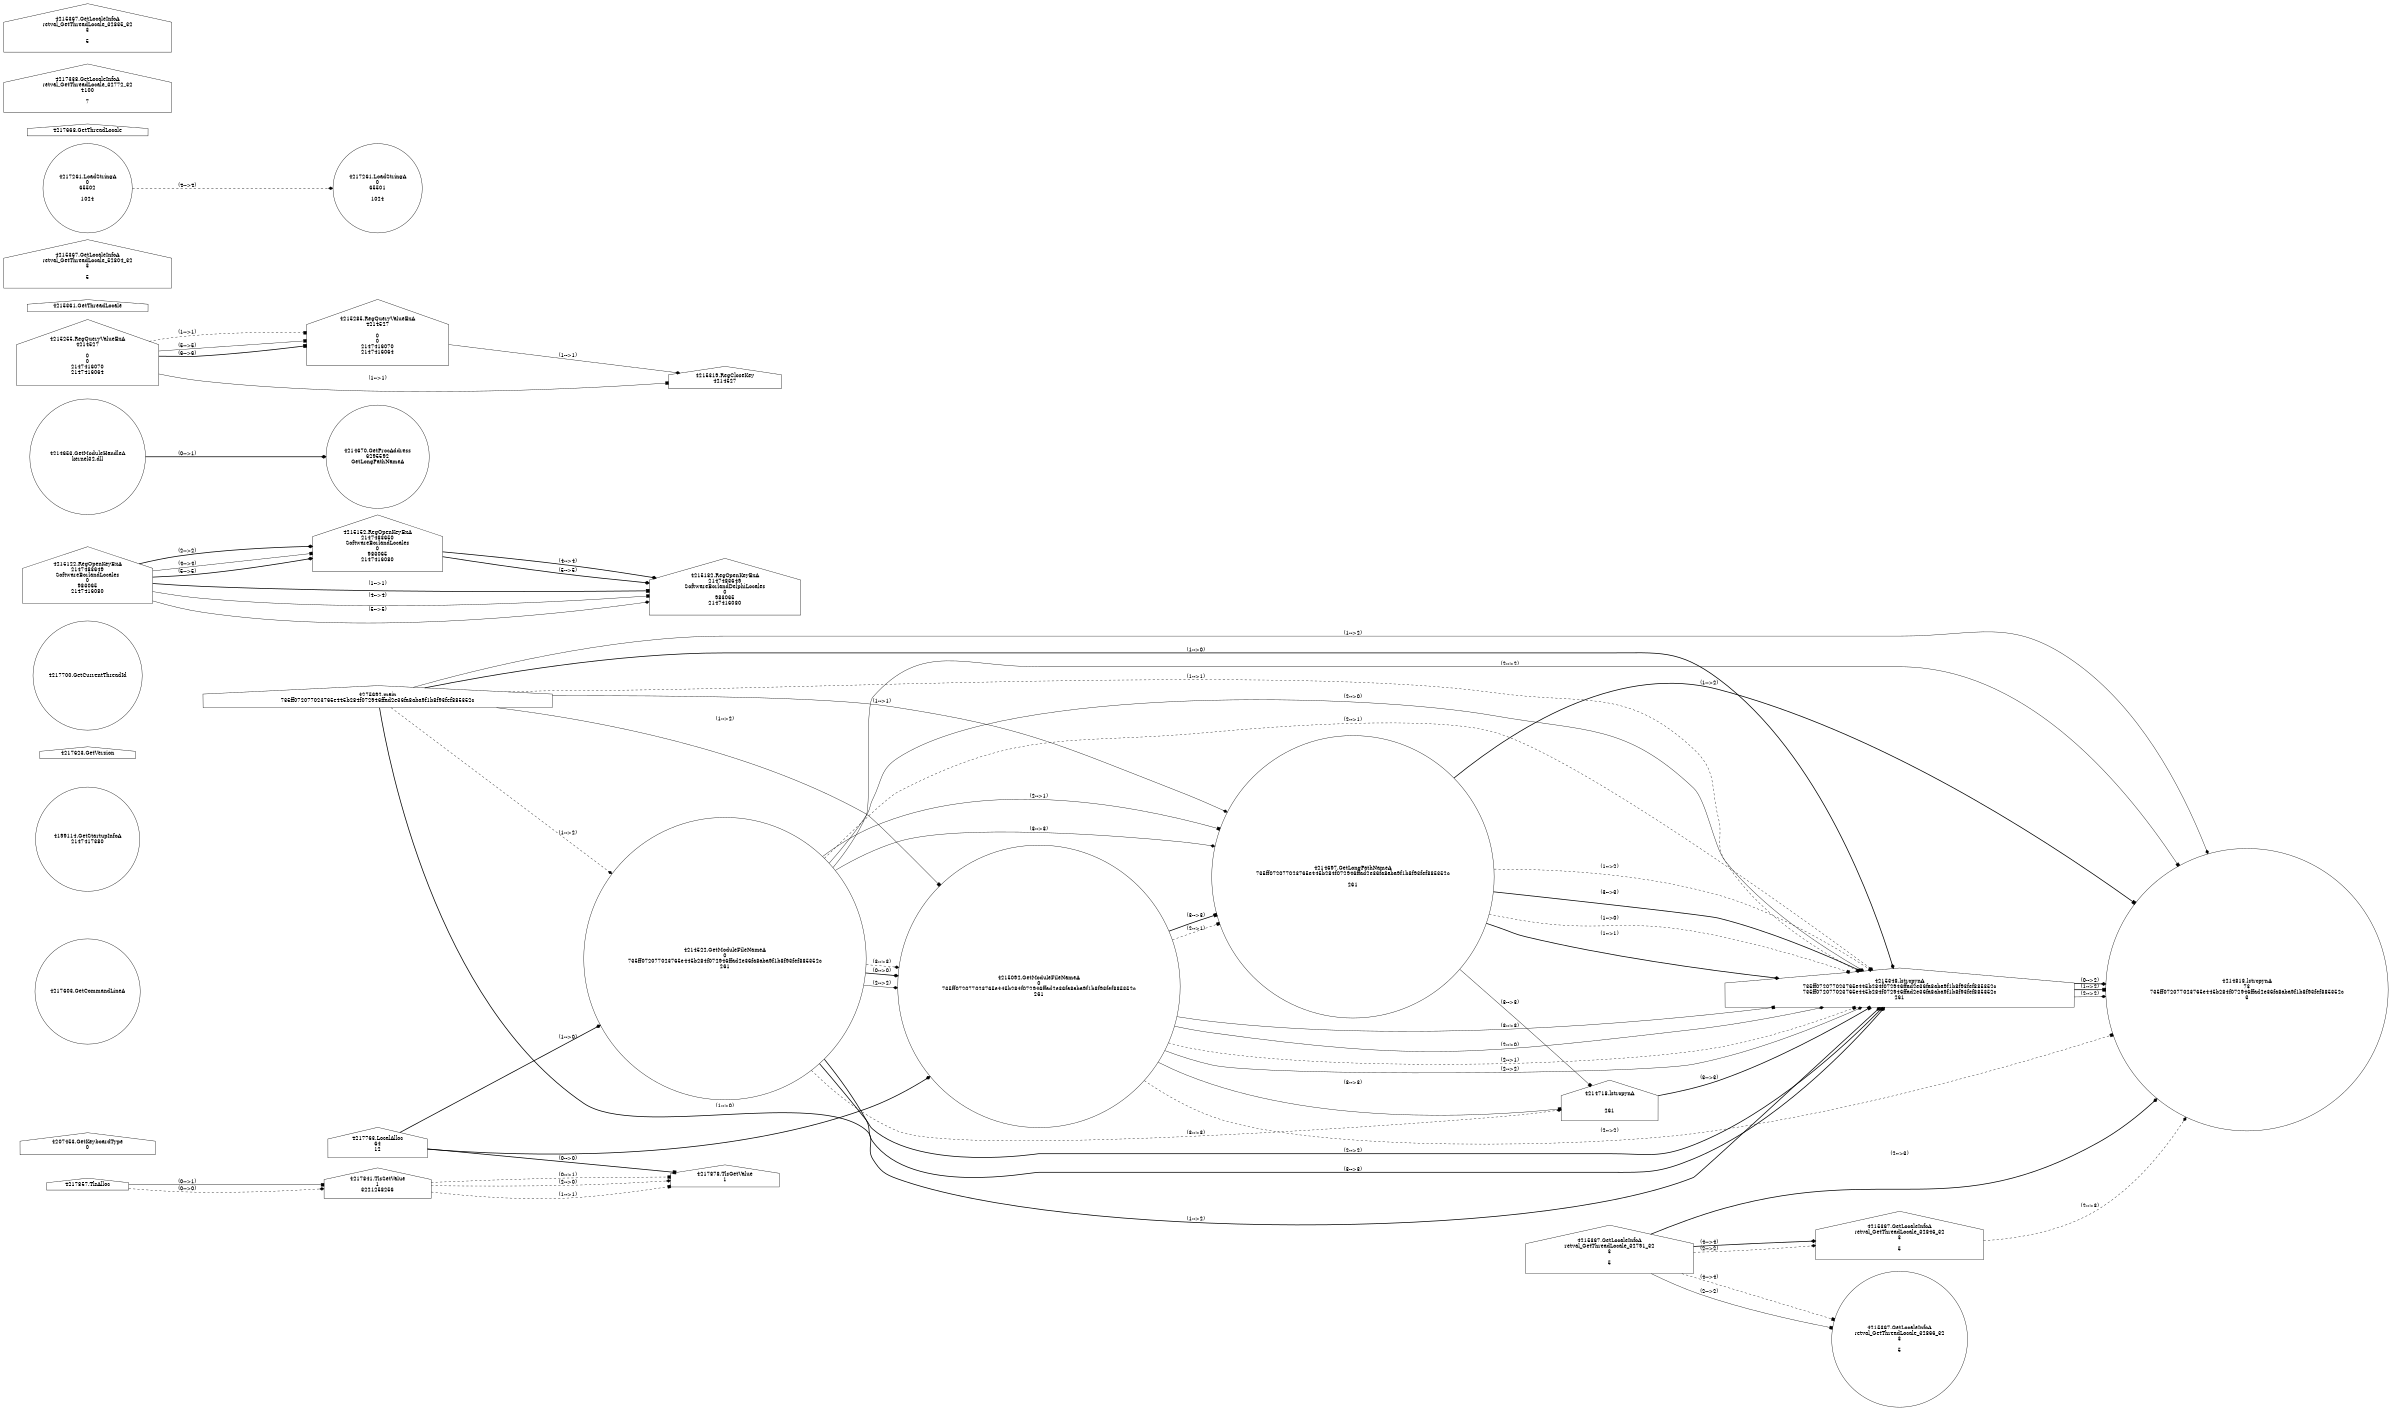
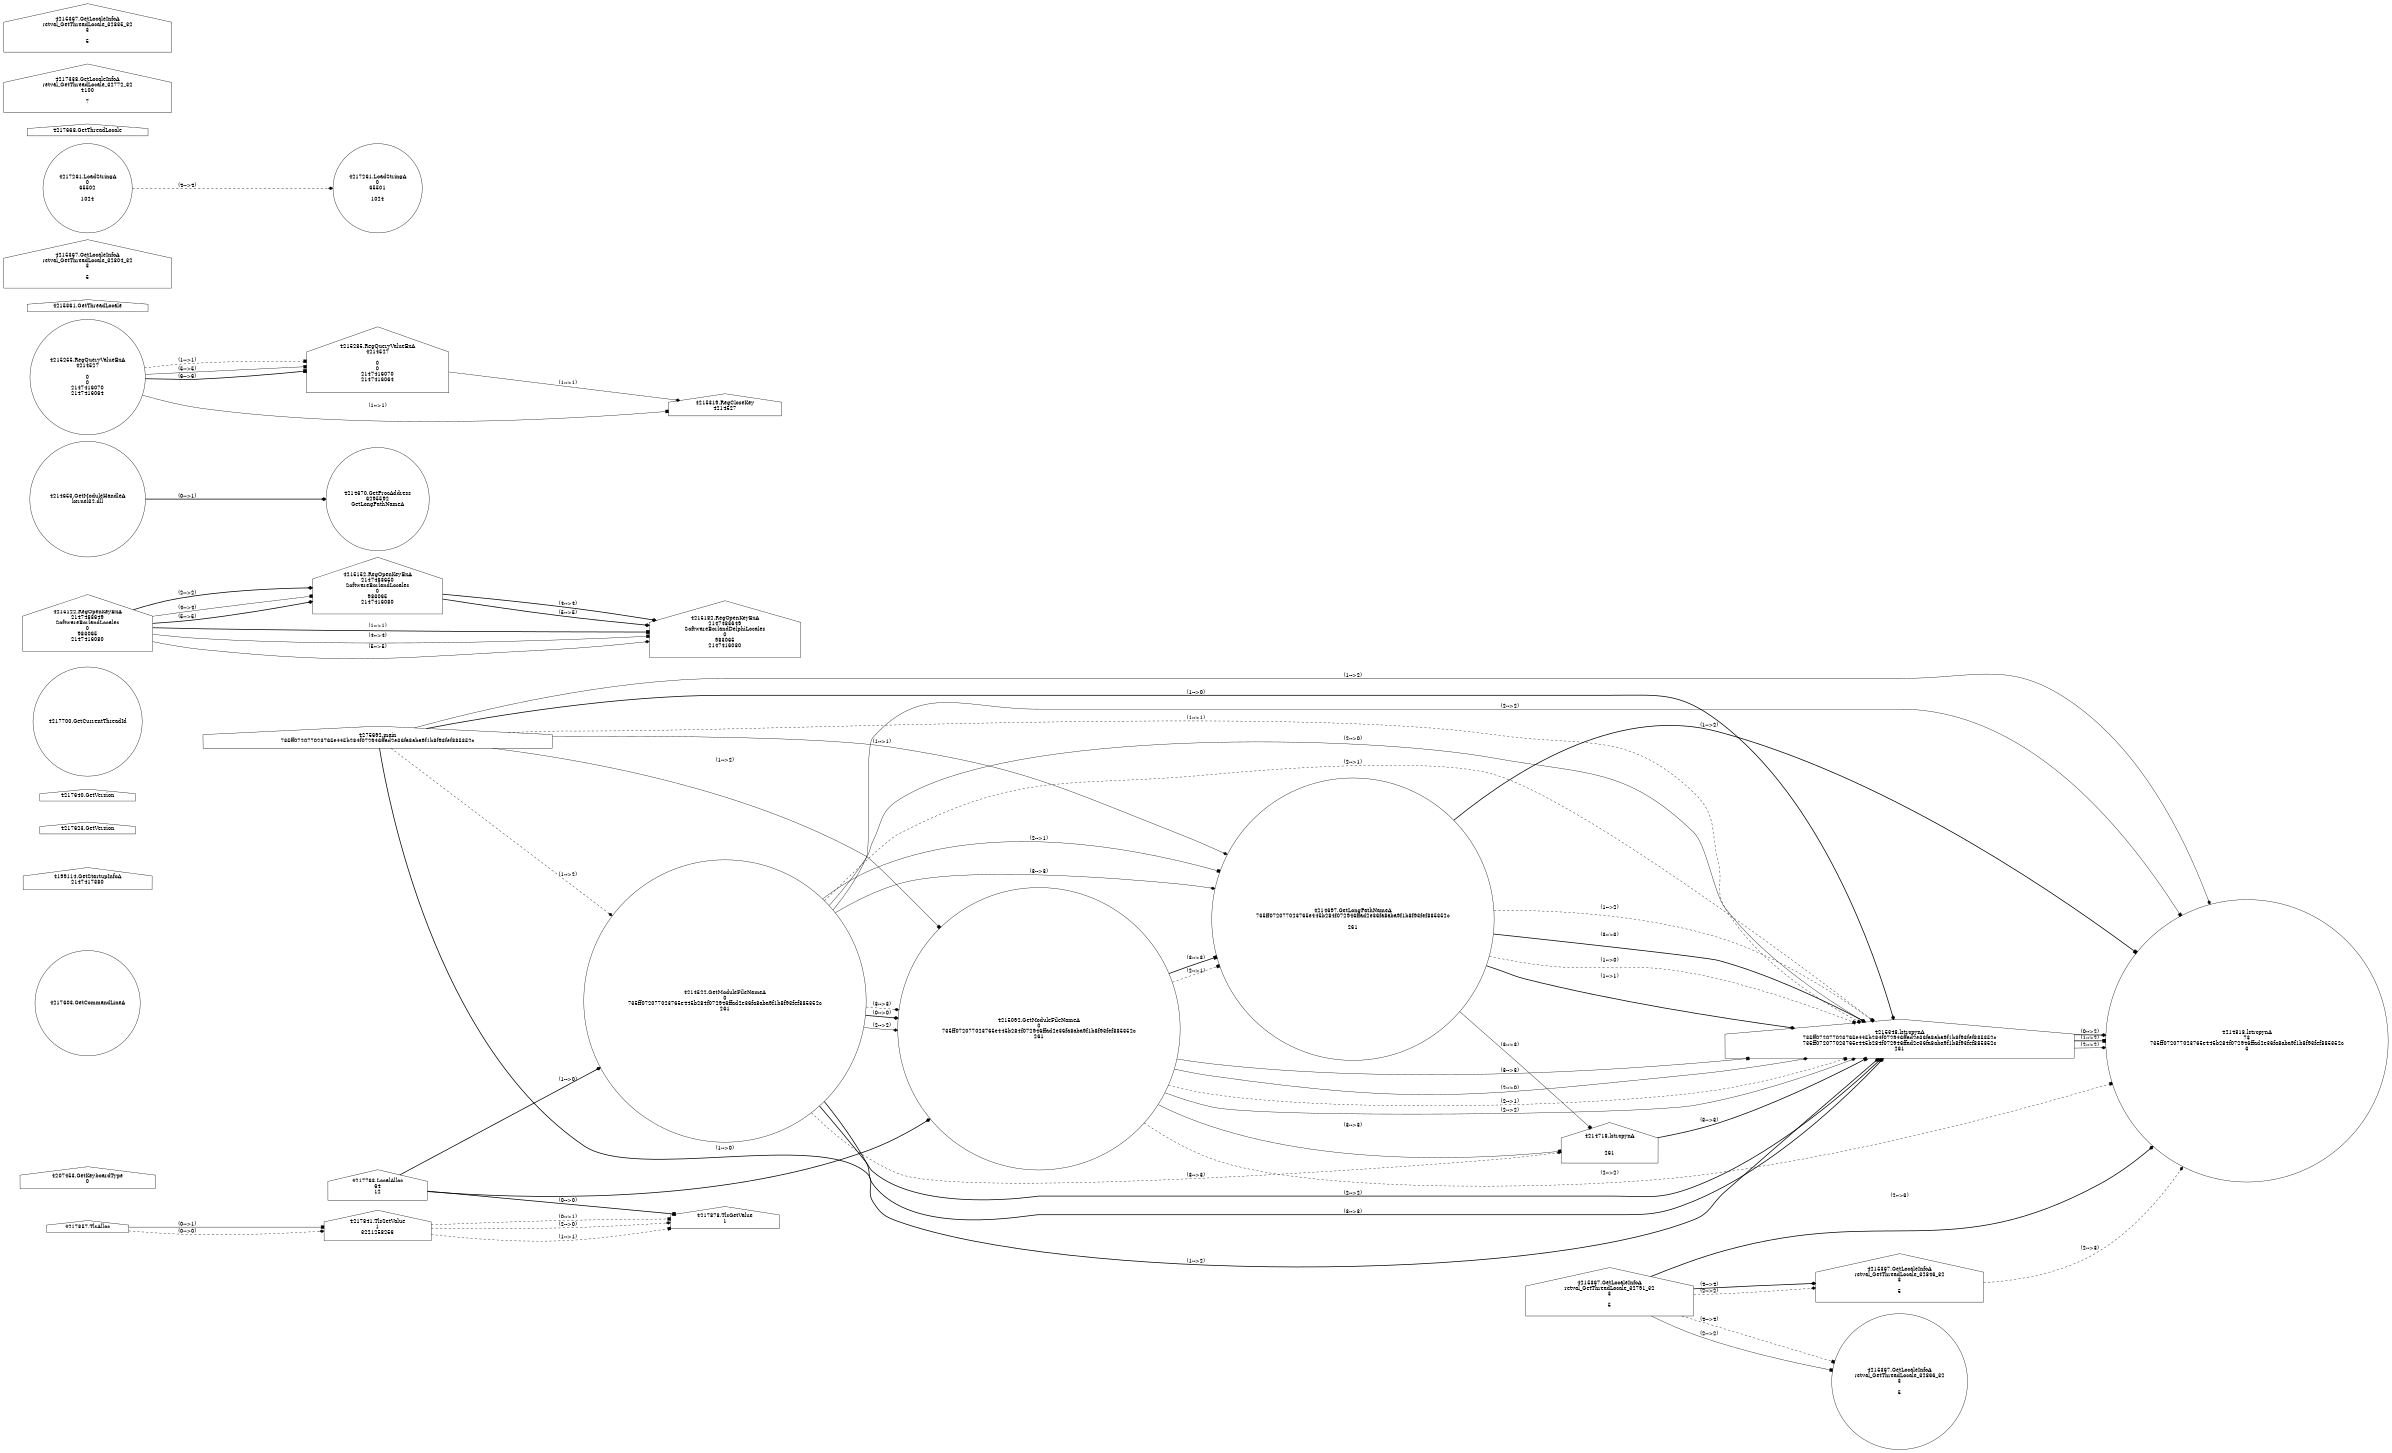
node "4215367.GetLocaleInfoA retval_GetThreadLocale_52804_32 3 5": label "4215367.GetLocaleInfoA retval_GetThreadLocale_52804_32 3 5" -> "4215367.GetLocaleInfoA retval_GetThreadLocale_32804_32 3 5"
node "4215255.RegQueryValueExA 4214527 0 0 2147416070 2147416064": shape house -> circle
node "4217640.GetVersion": added
node "4199114.GetStartupInfoA 2147417380": shape circle -> house
